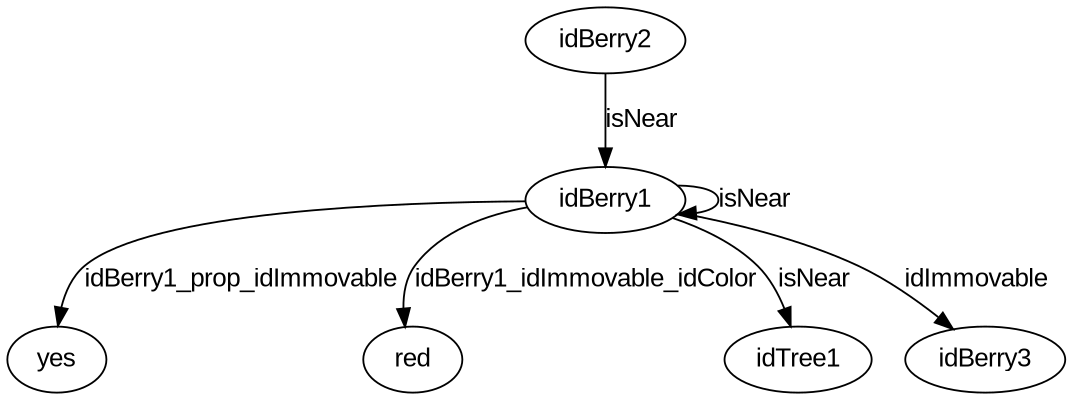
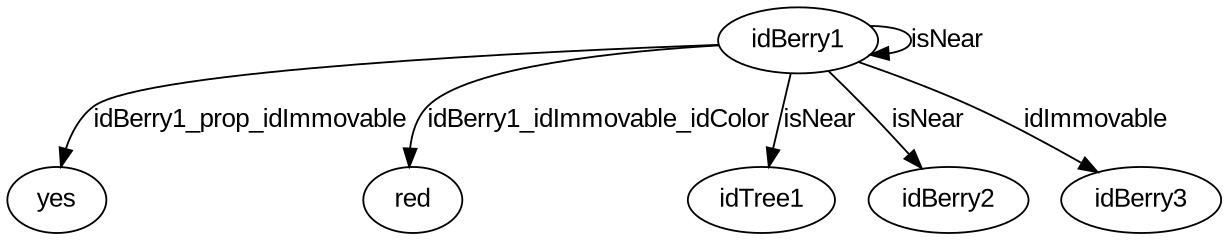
edge "idBerry2" -> "idBerry1": reversed
